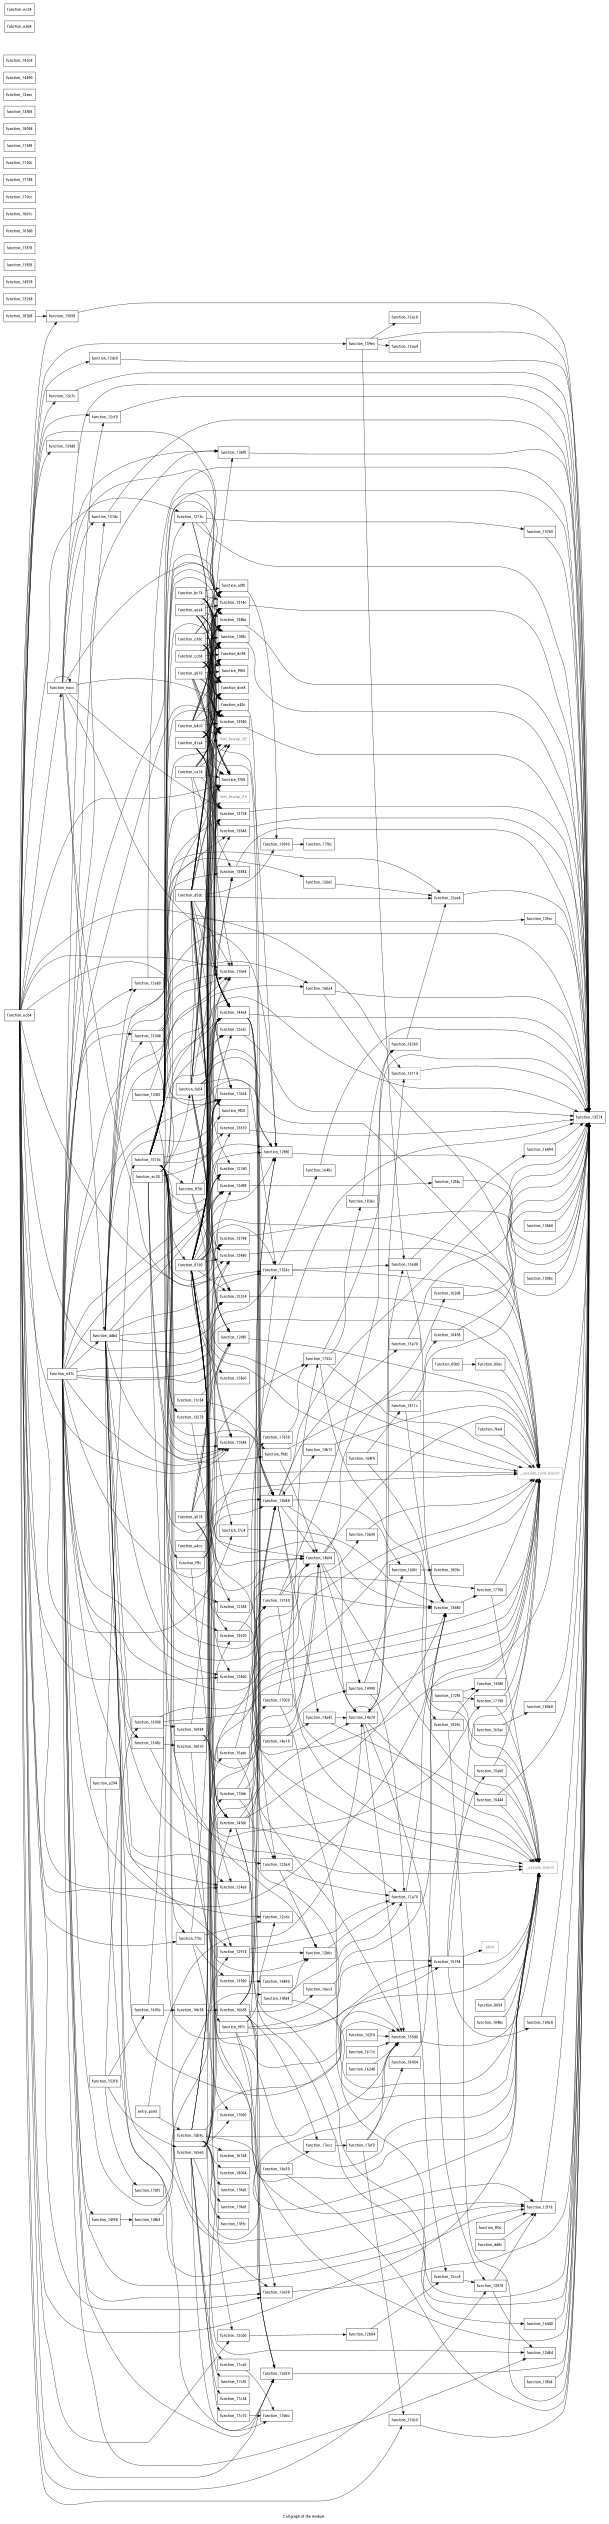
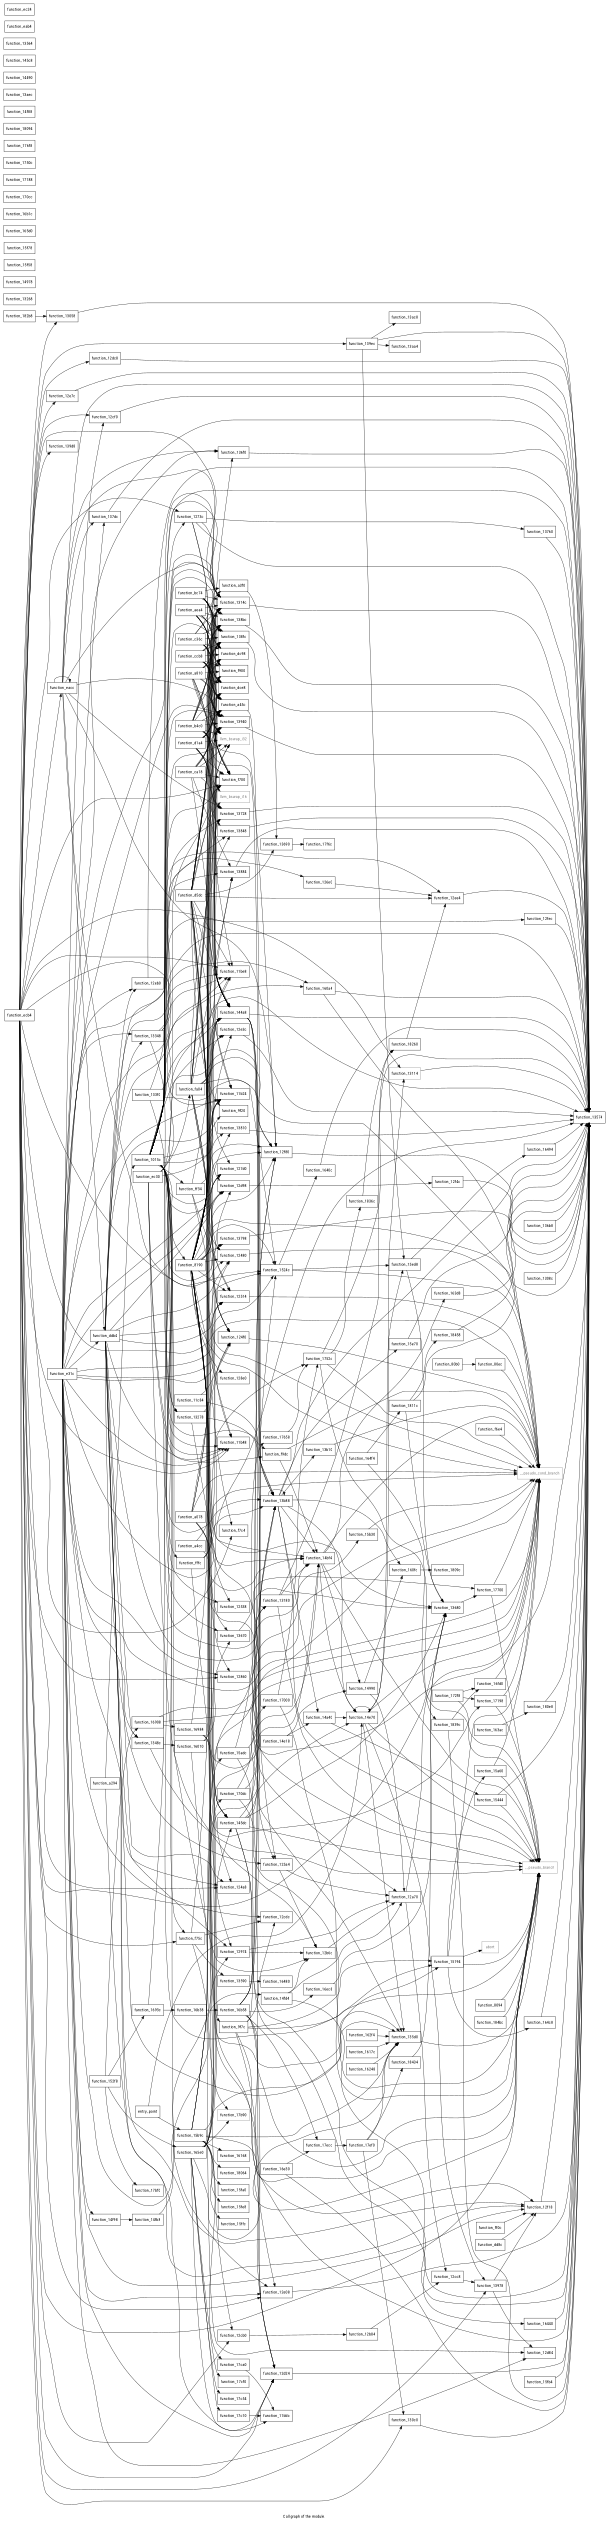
node "function_13564": added
edge "function_aea4" -> "function_a3f0": now "function_aea4" -> "function_a45c"
edge "function_ff34" -> "function_13728": removed
edge "function_f7c4" -> "function_13680": removed
